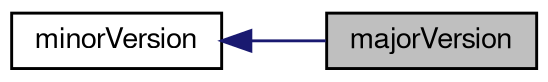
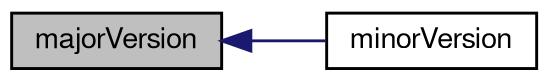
edge "majorVersion" -> "minorVersion": reversed
